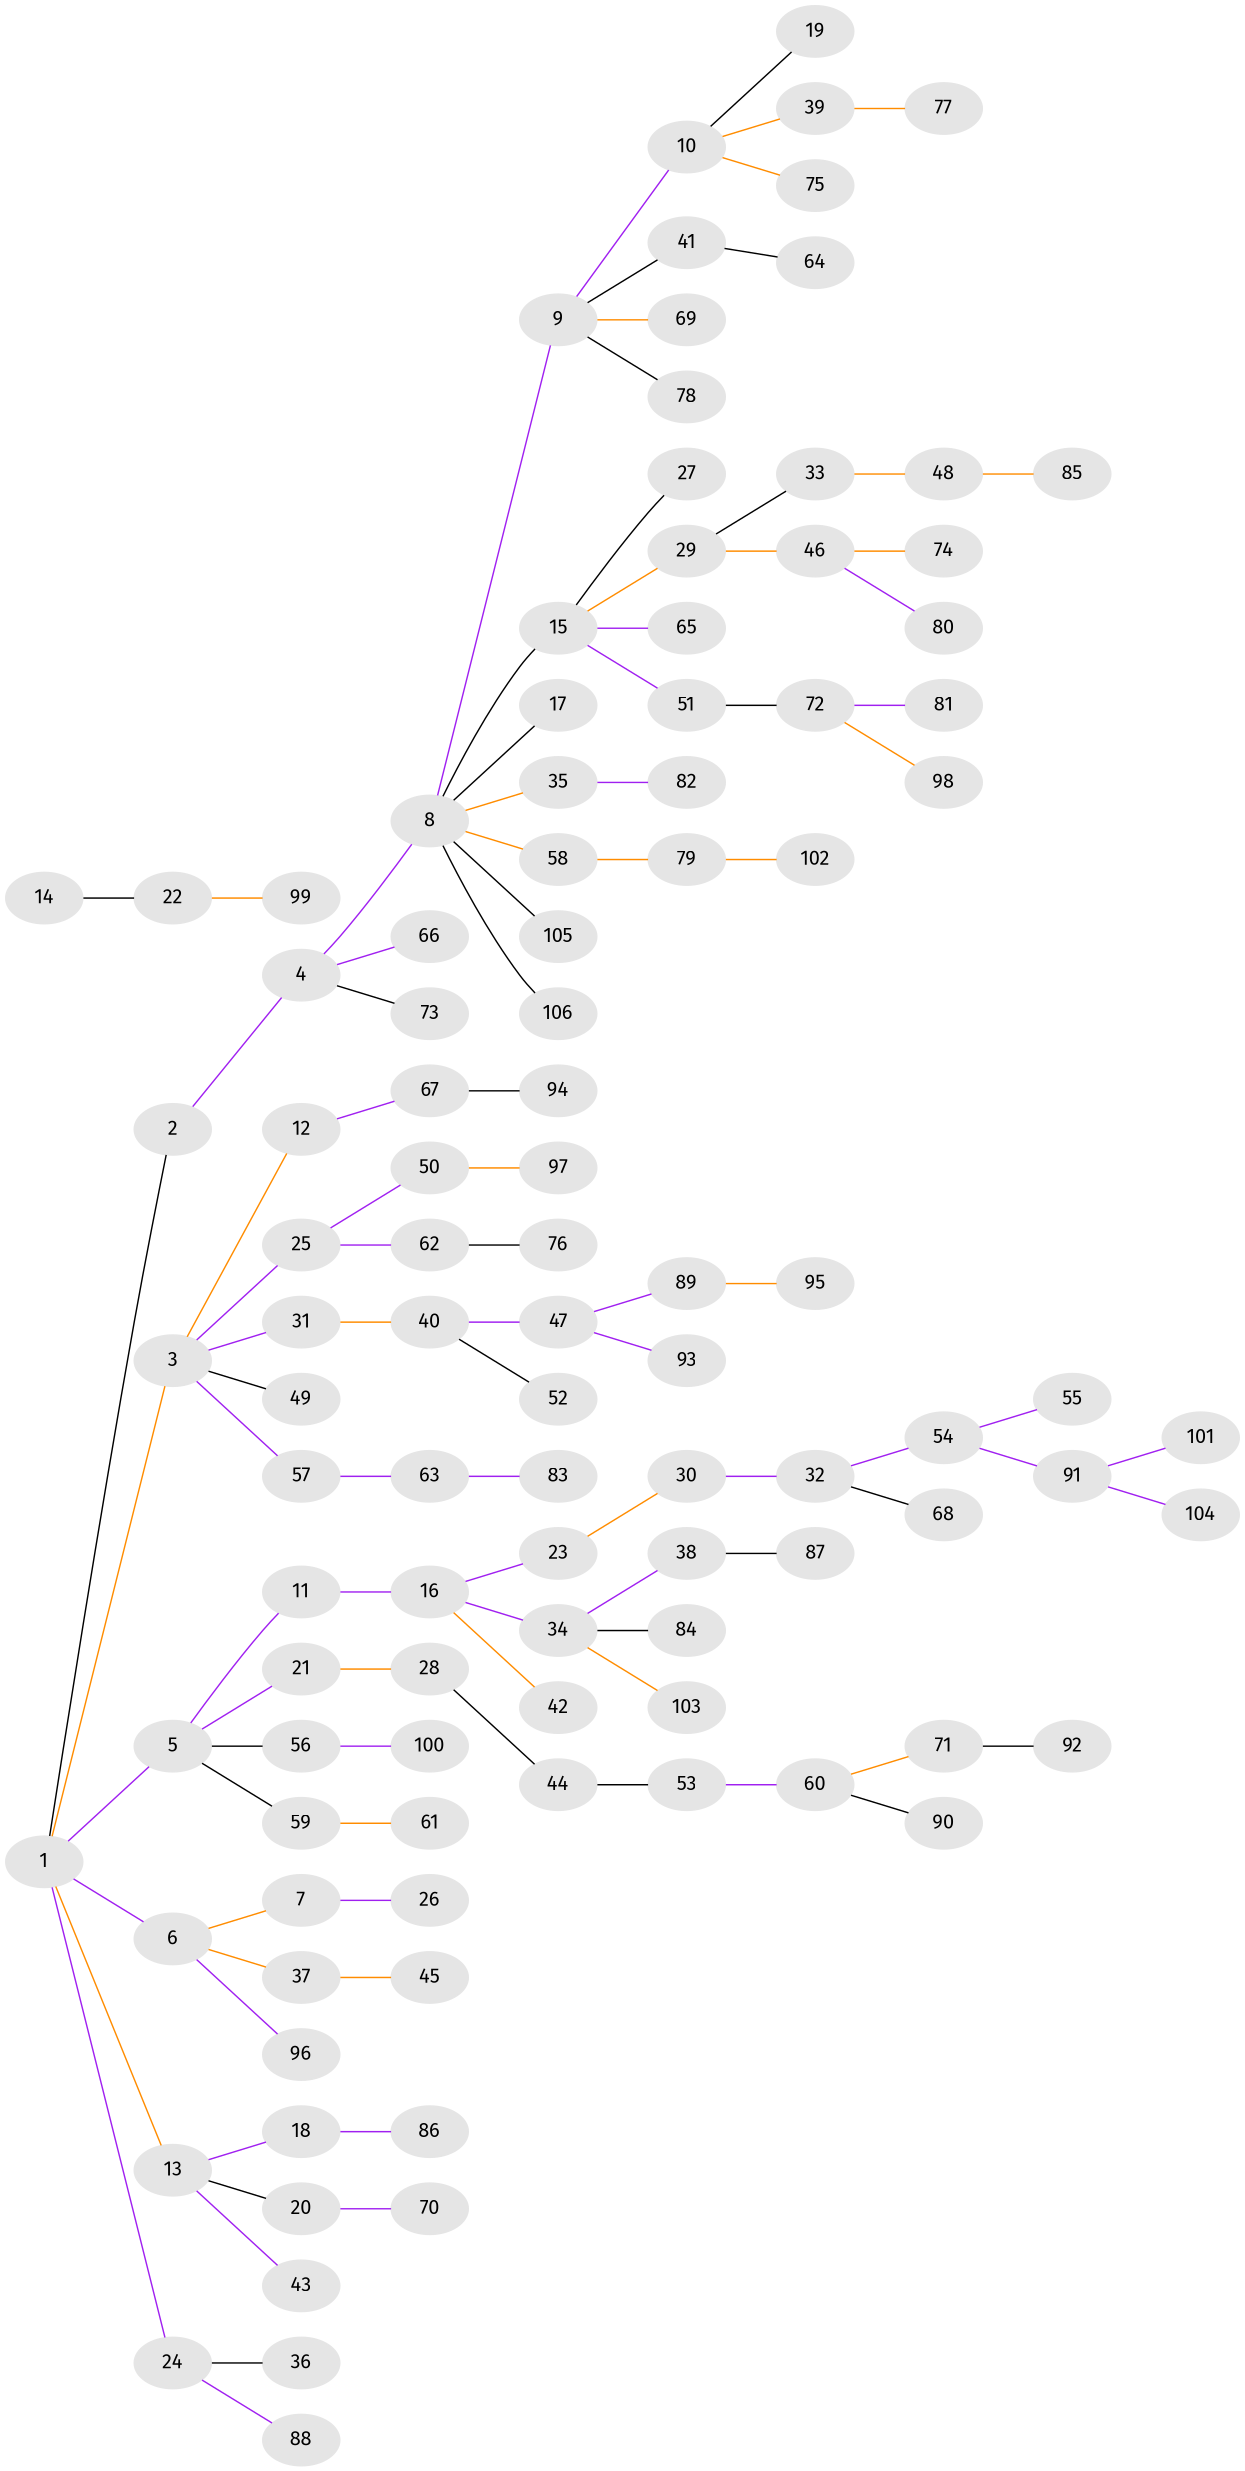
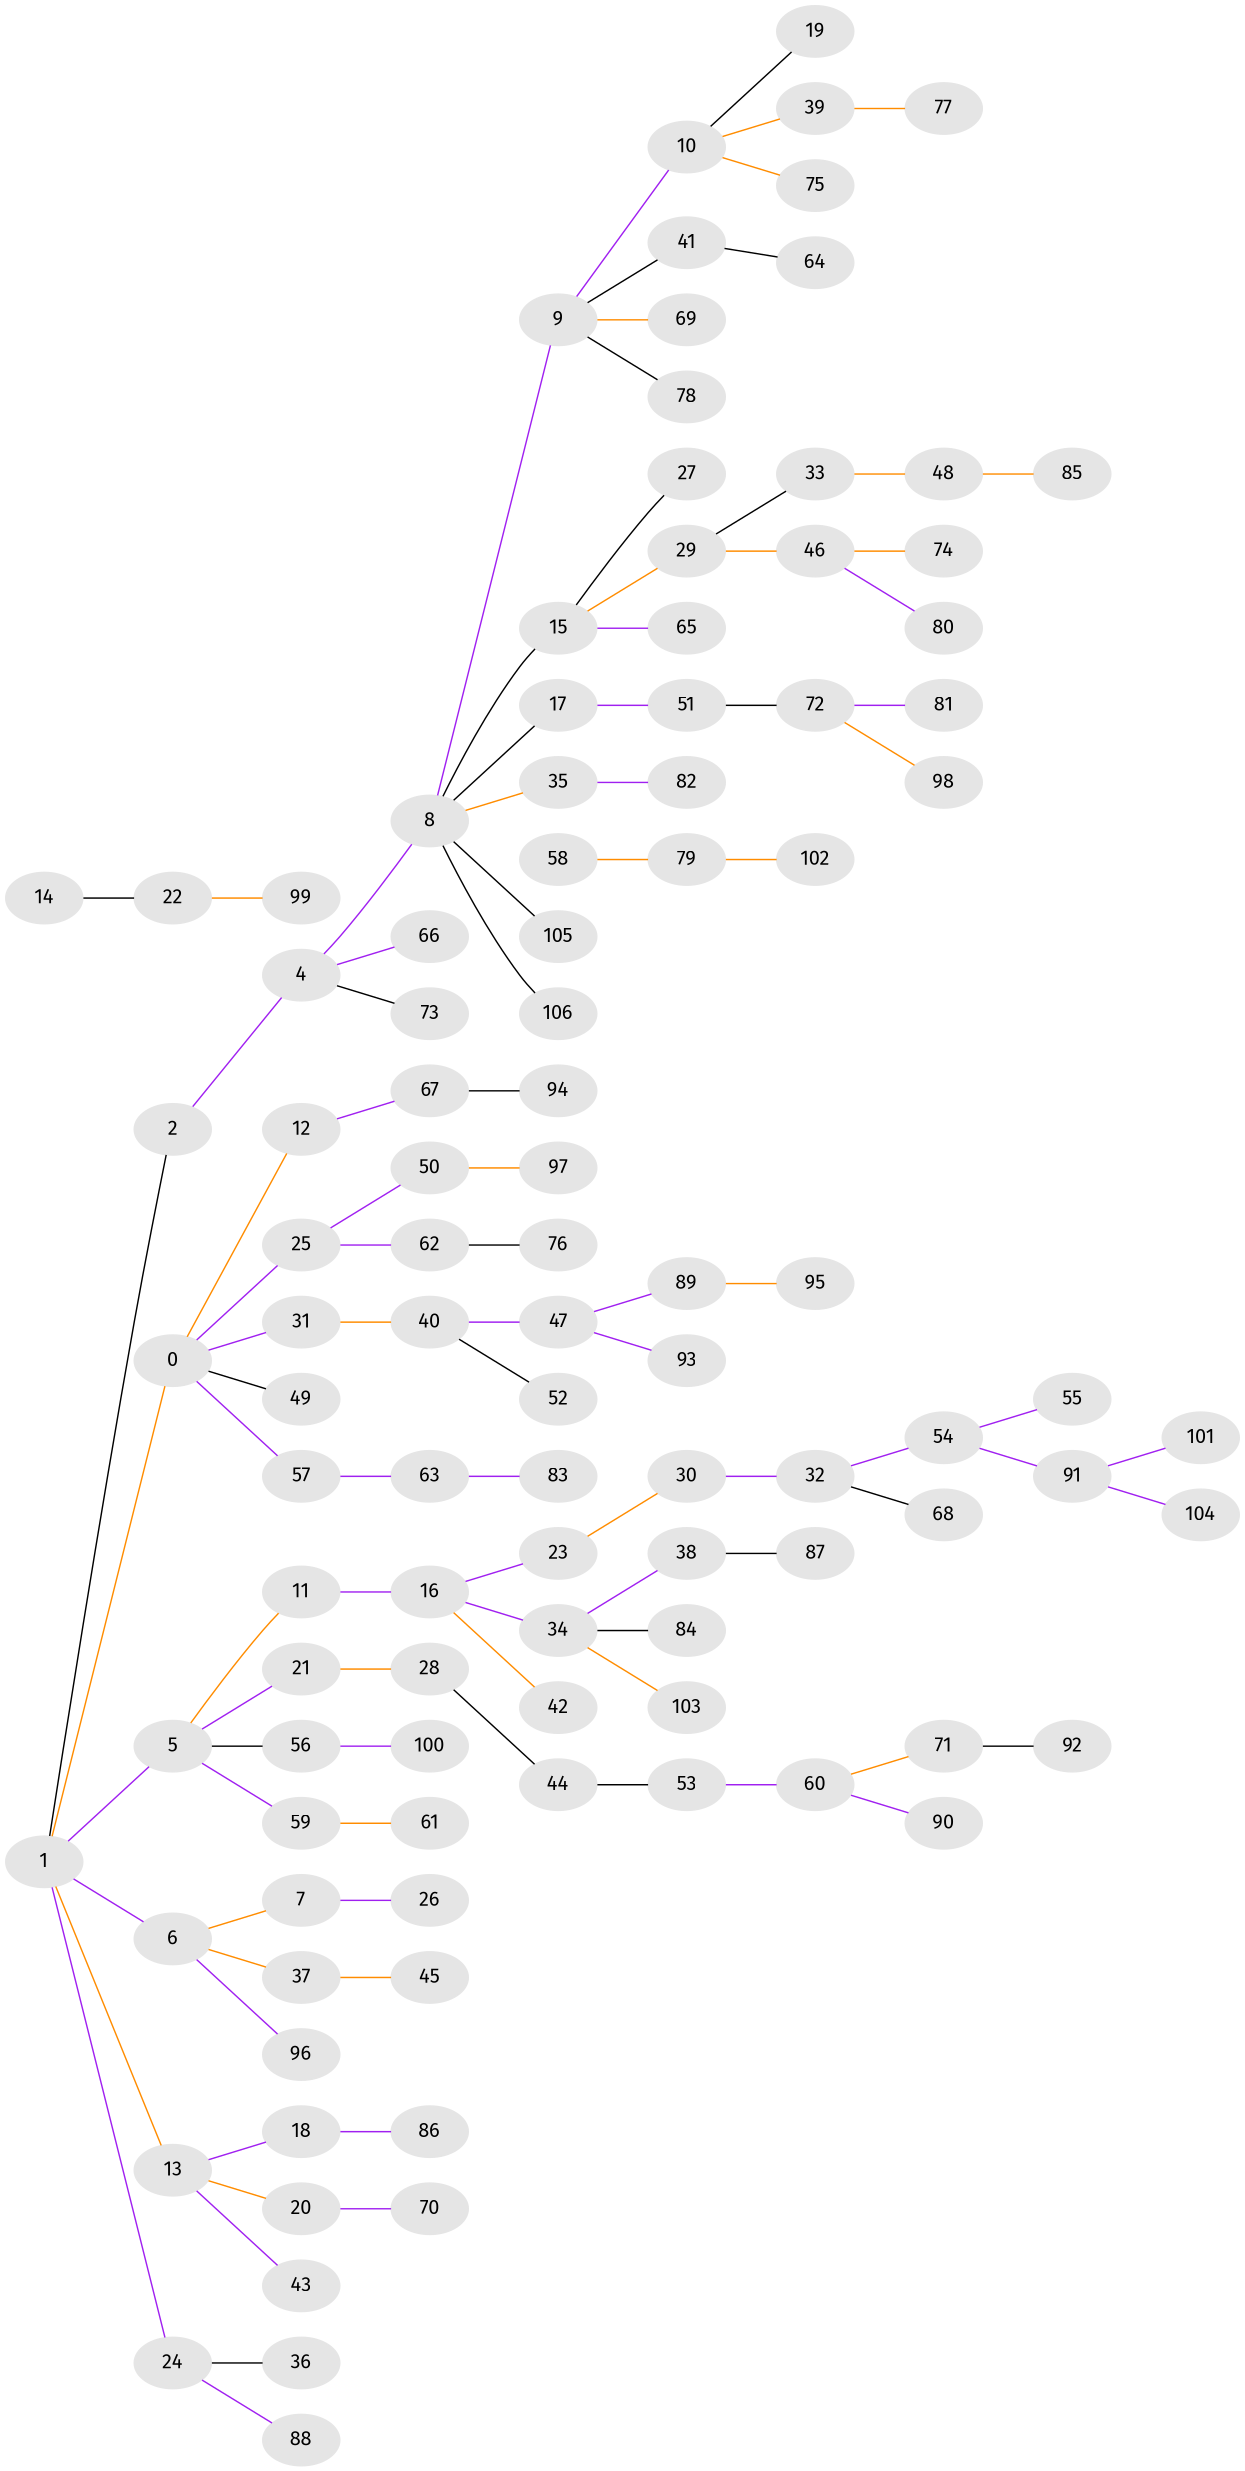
edge "15" -- "51": now "17" -- "51"
edge "8" -- "58": removed
node "3": label "3" -> "0"
edge "11" -- "5": color purple -> darkorange
edge "5" -- "59": color black -> purple
edge "60" -- "90": color black -> purple
edge "13" -- "20": color black -> darkorange
